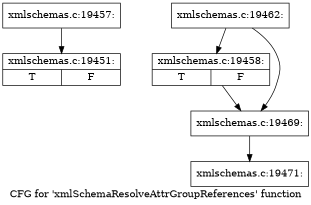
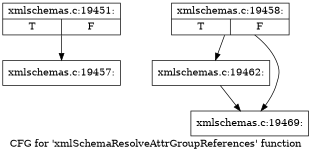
edge "xmlschemas.c:19457:" -> "xmlschemas.c:19451:": reversed
edge "xmlschemas.c:19462:" -> "xmlschemas.c:19458:": reversed
node "xmlschemas.c:19471:": removed
